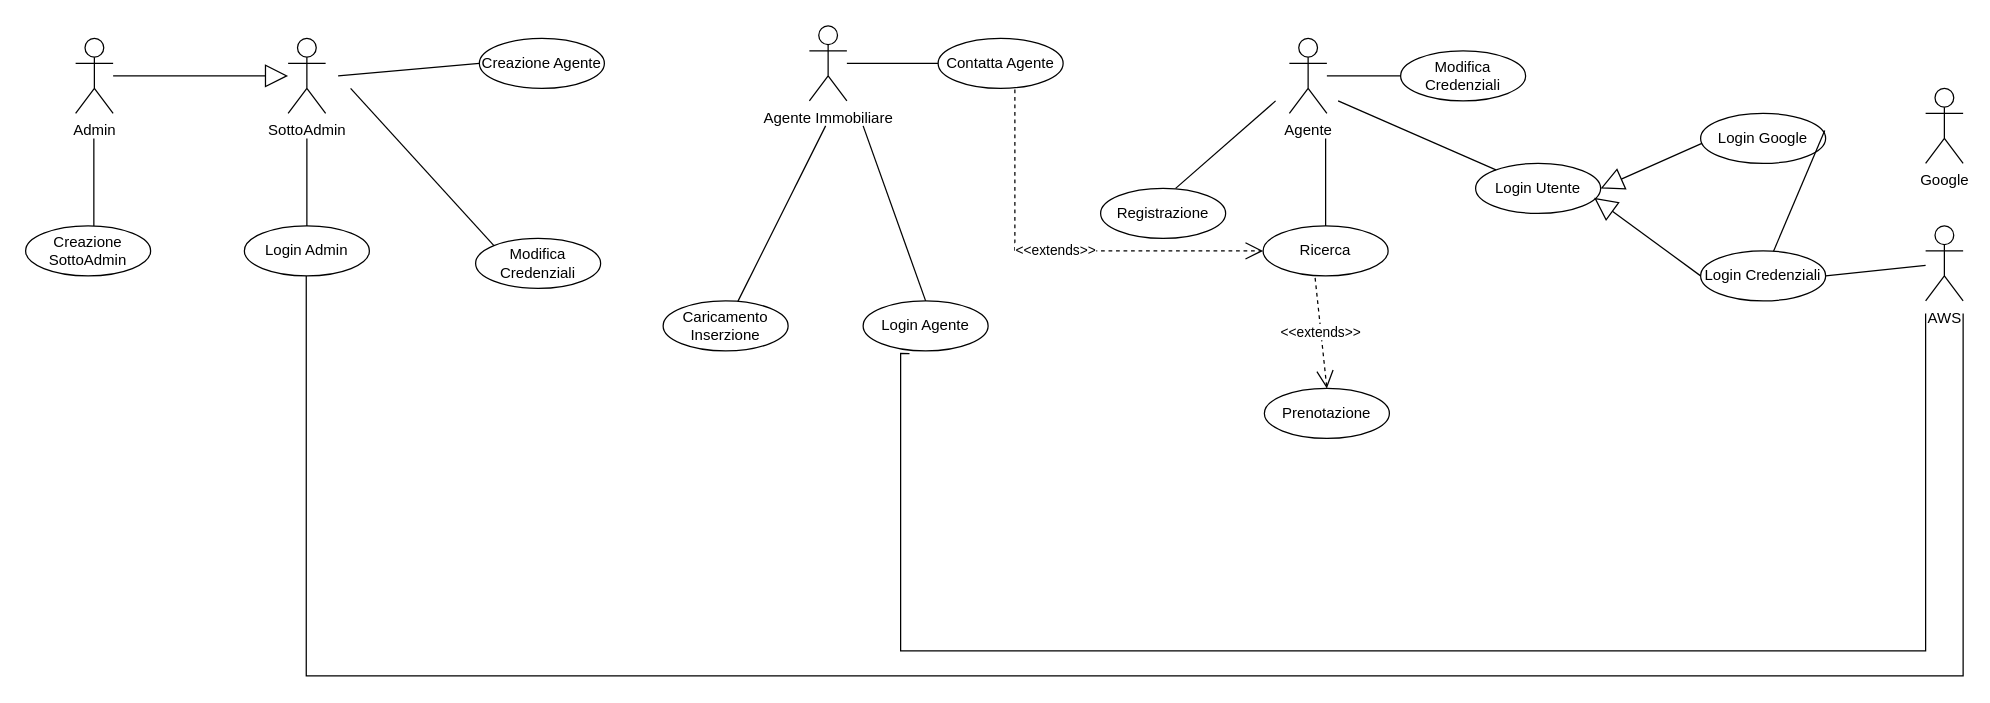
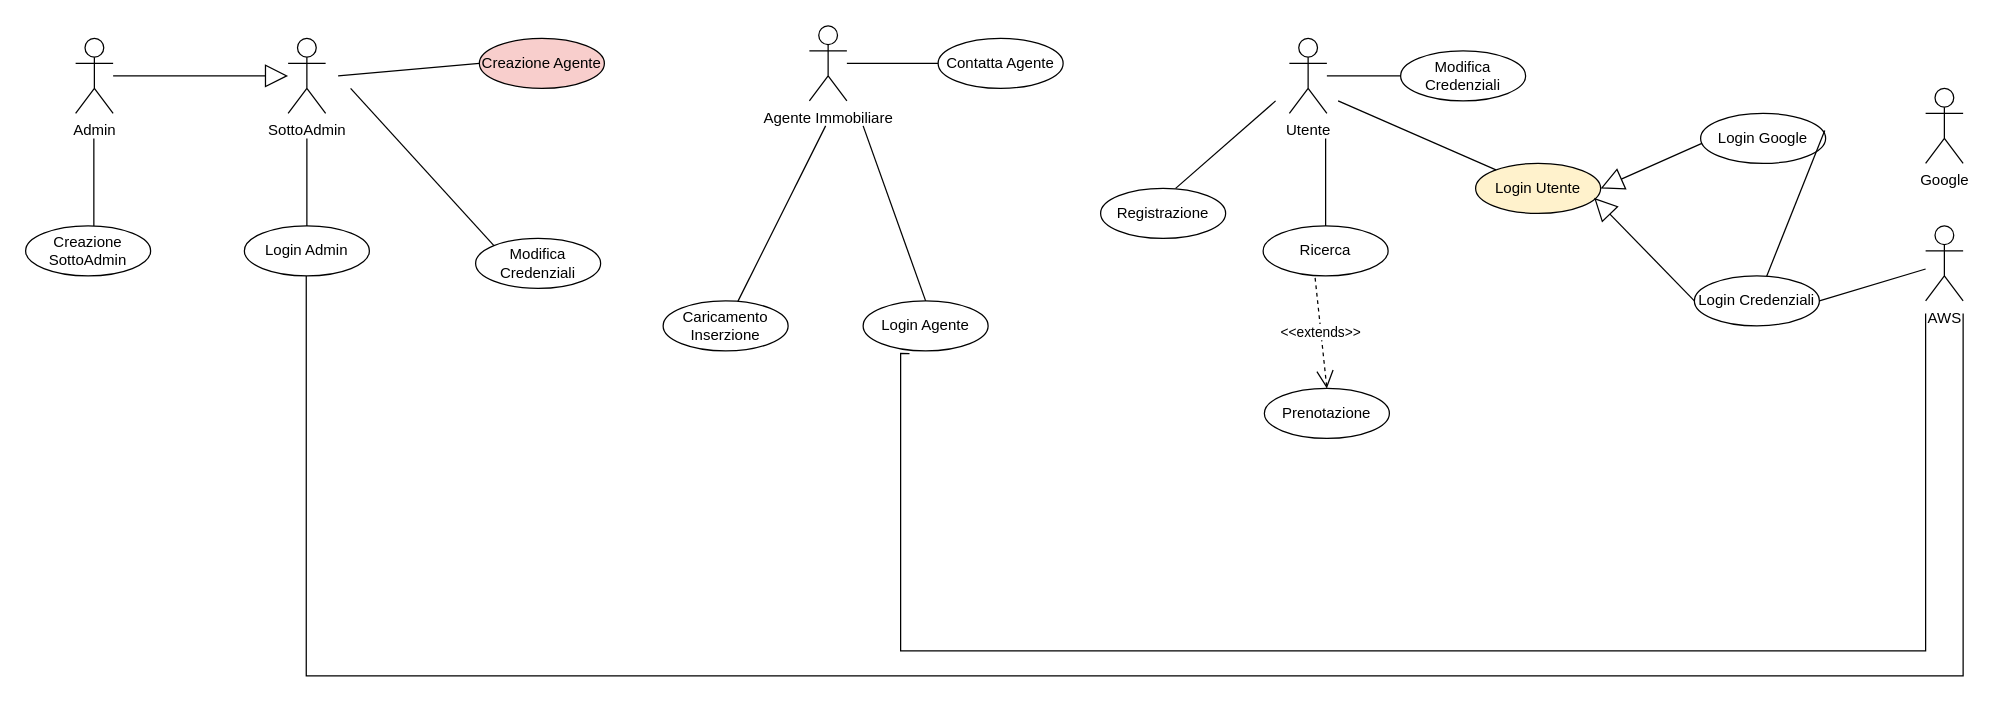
node "Creazione Agente": fillcolor #ffffff -> #f8cecc
node "Agente": label "Agente" -> "Utente"
node "Login Utente": fillcolor #ffffff -> #fff2cc
edge "Contatta Agente" -> "Ricerca": removed, label "<<extends>>"
node "Login Credenziali": moved (1763, 276) -> (1757, 301)
